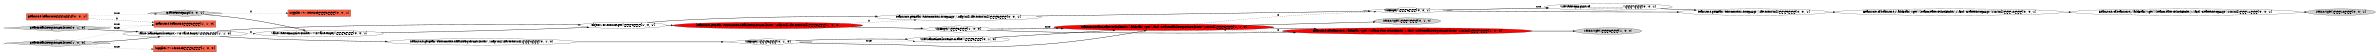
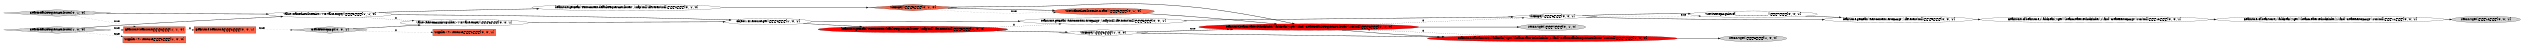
edge "BeanStore beanStore@@@2@@@['0', '0', '1']" -> "BeanStore beanStore@@@2@@@['1', '1', '0']": reversed
node "v.set(NamedAttributeList.create())@@@5@@@['0', '1', '0']": fillcolor white -> tomato
node "v.isEmpty()@@@5@@@['0', '1', '0']": fillcolor white -> tomato
